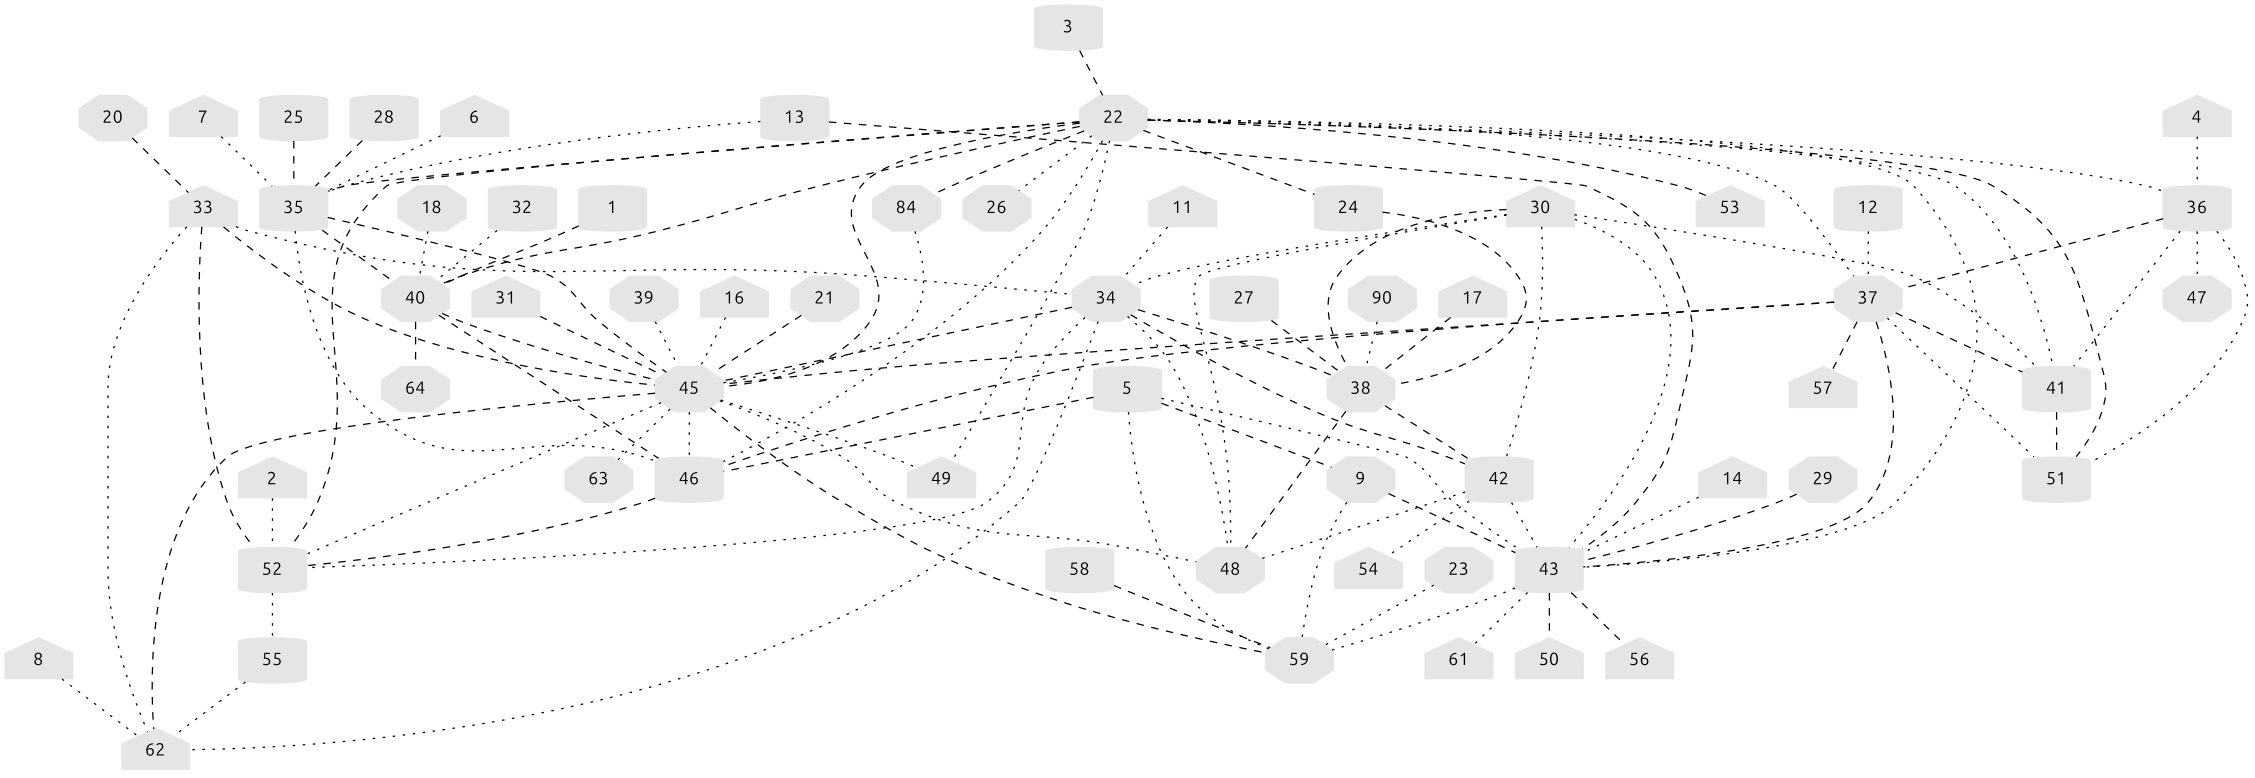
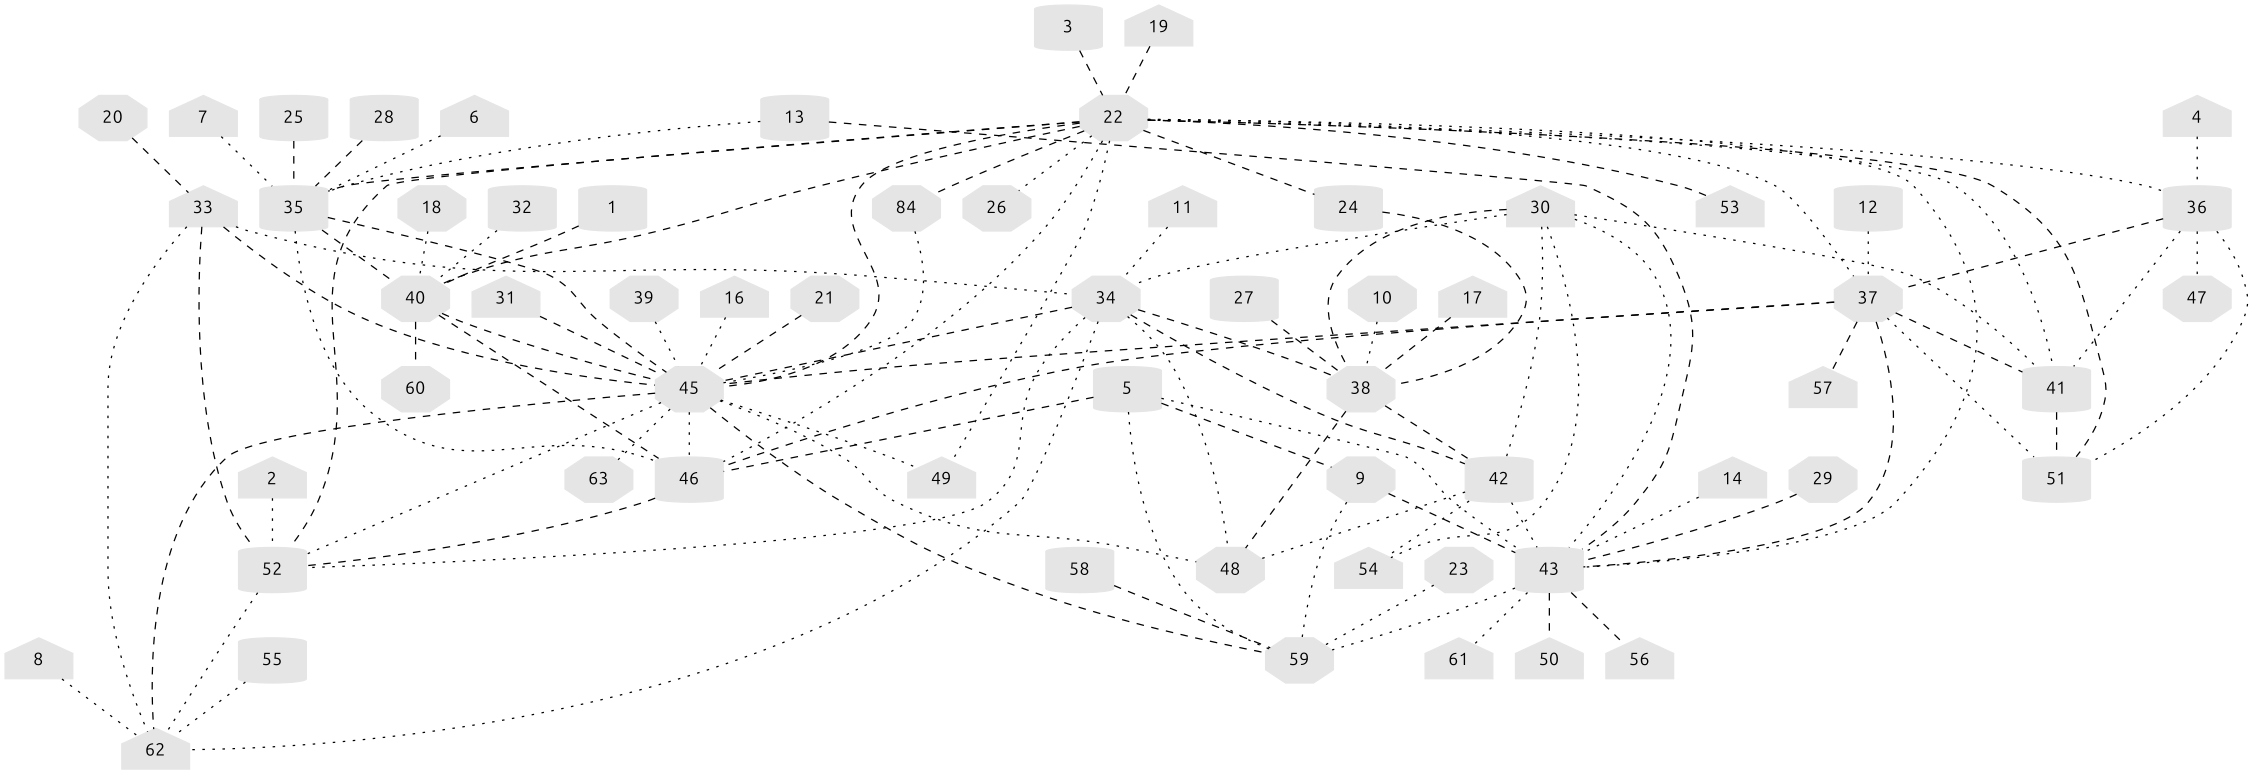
node "19": added
edge "30" -- "48": now "30" -- "54"
node "90": label "90" -> "10"
node "64": label "64" -> "60"
edge "52" -- "55": now "52" -- "62"
